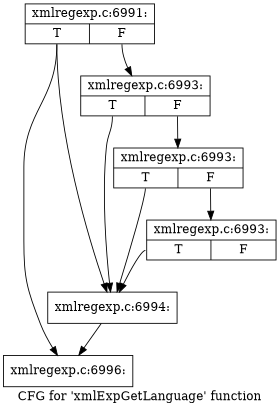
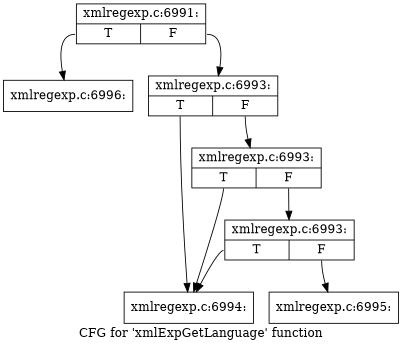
edge "xmlregexp.c:6991:" -> "xmlregexp.c:6994:": removed
node "xmlregexp.c:6995:": added
edge "xmlregexp.c:6994:" -> "xmlregexp.c:6996:": removed
